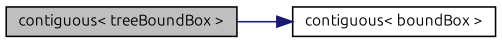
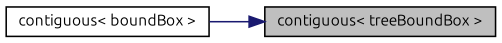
edge "contiguous< treeBoundBox >" -> "contiguous< boundBox >": reversed
